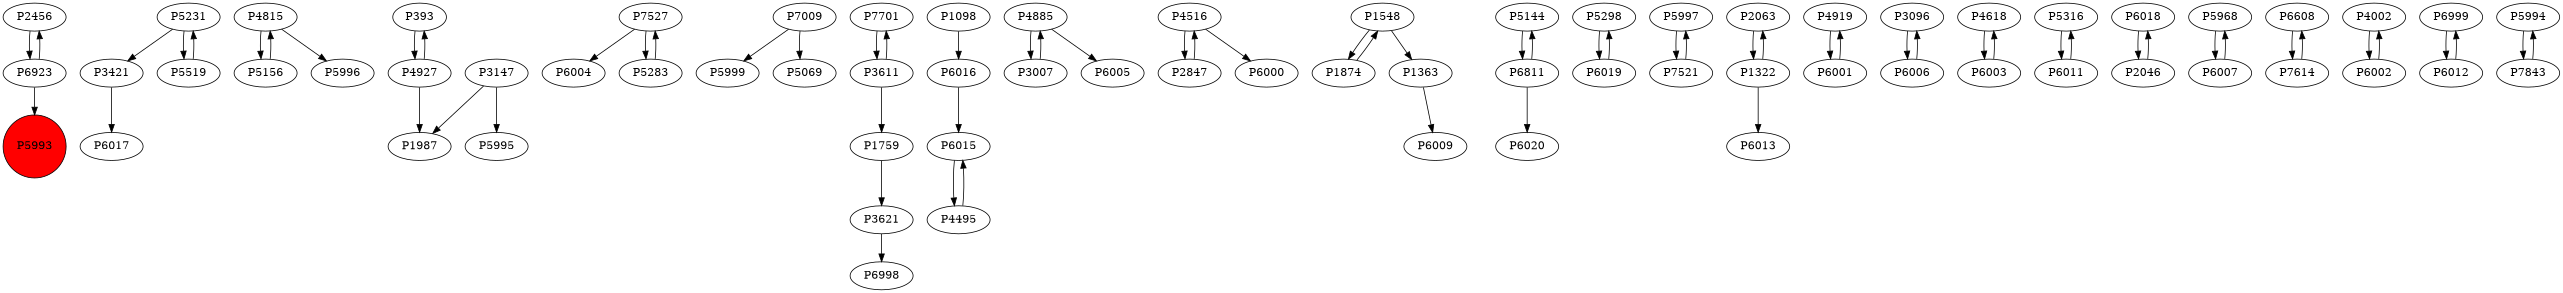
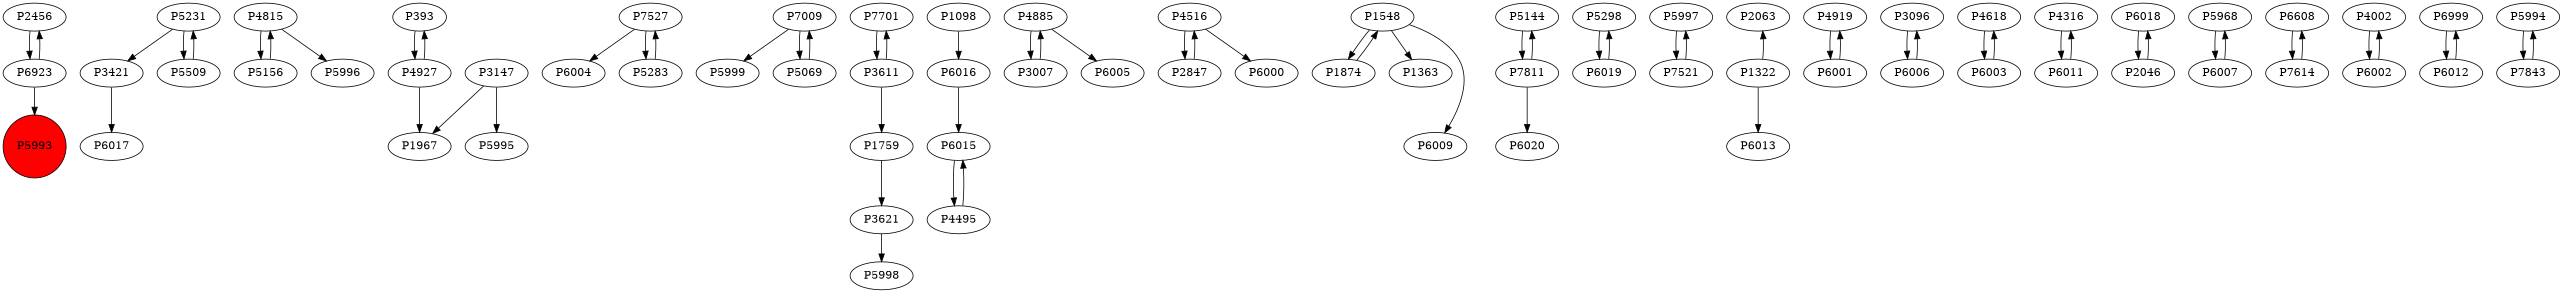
node "P5316": label "P5316" -> "P4316"
edge "P2063" -> "P1322": removed
edge "P5069" -> "P7009": added
node "P5519": label "P5519" -> "P5509"
node "P6811": label "P6811" -> "P7811"
edge "P1363" -> "P6009": now "P1548" -> "P6009"
node "P1987": label "P1987" -> "P1967"
node "P6998": label "P6998" -> "P5998"
